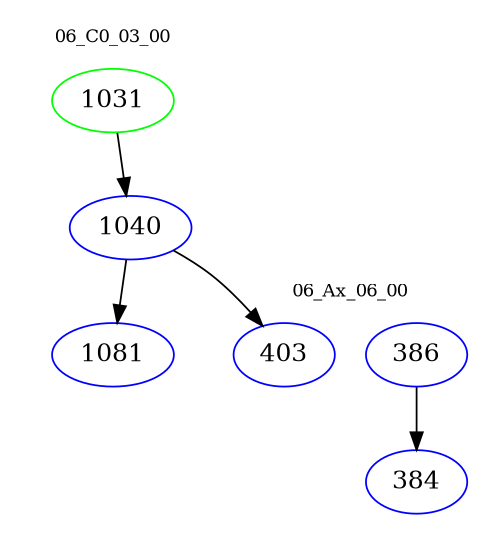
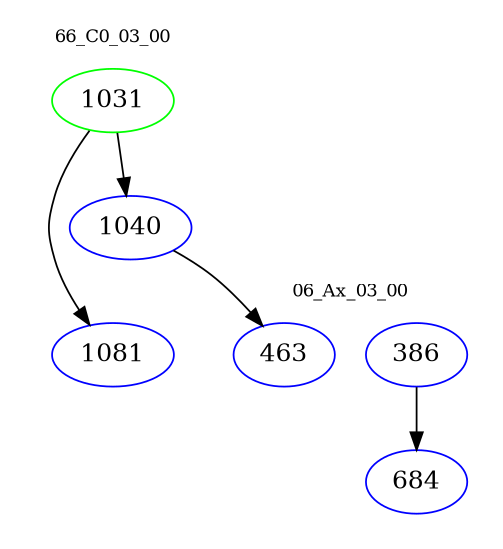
cluster "06_C0_03_00": label "06_C0_03_00" -> "66_C0_03_00"
edge "1040" -> "1081": now "1031" -> "1081"
cluster "06_Ax_06_00": label "06_Ax_06_00" -> "06_Ax_03_00"
node "403": label "403" -> "463"
node "384": label "384" -> "684"
